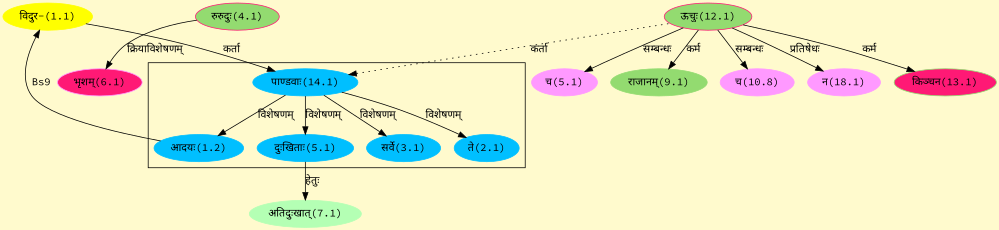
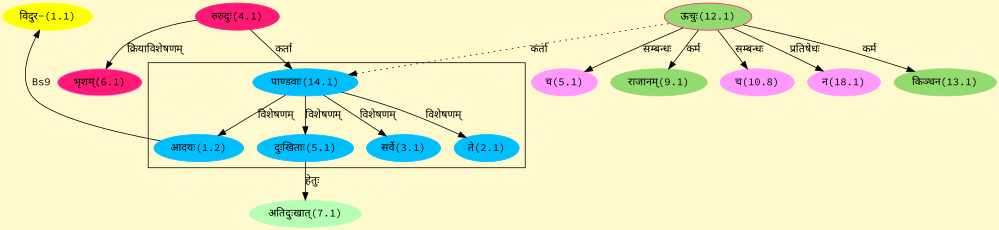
node "रुरुदुः(4.1)": fillcolor #93db70 -> #ff1975
edge "विदुर-(1.1)" -> "पाण्डवाः(14.1)": now "रुरुदुः(4.1)" -> "पाण्डवाः(14.1)"
node "किञ्चन(13.1)": fillcolor #ff1975 -> #93db70
